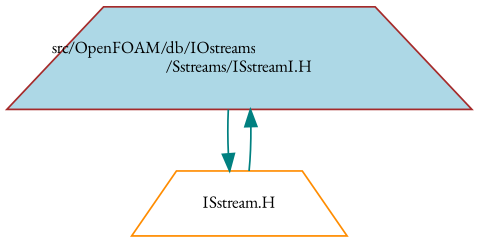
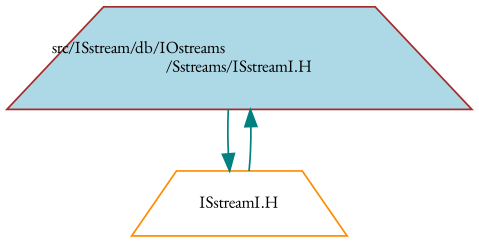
node "src/OpenFOAM/db/IOstreams /Sstreams/ISstreamI.H": label "src/OpenFOAM/db/IOstreams /Sstreams/ISstreamI.H" -> "src/ISstream/db/IOstreams /Sstreams/ISstreamI.H"
node "ISstream.H": label "ISstream.H" -> "ISstreamI.H"
